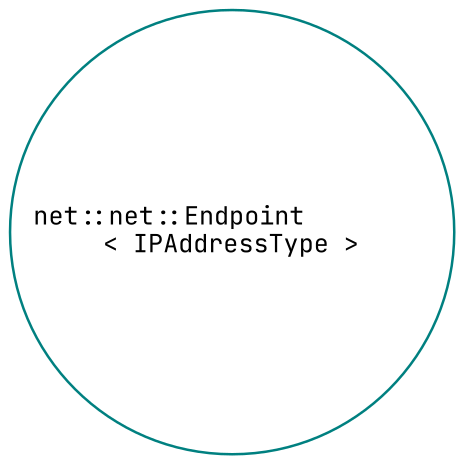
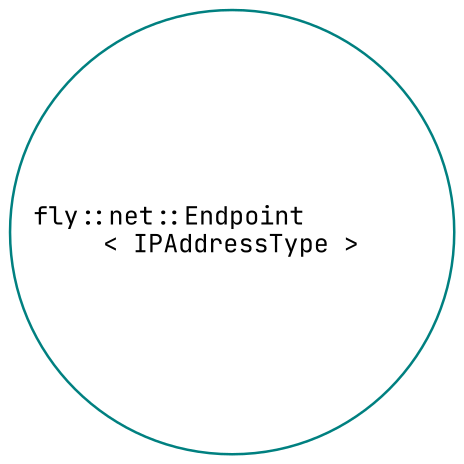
node "net::net::Endpoint < IPAddressType >": label "net::net::Endpoint < IPAddressType >" -> "fly::net::Endpoint < IPAddressType >"
